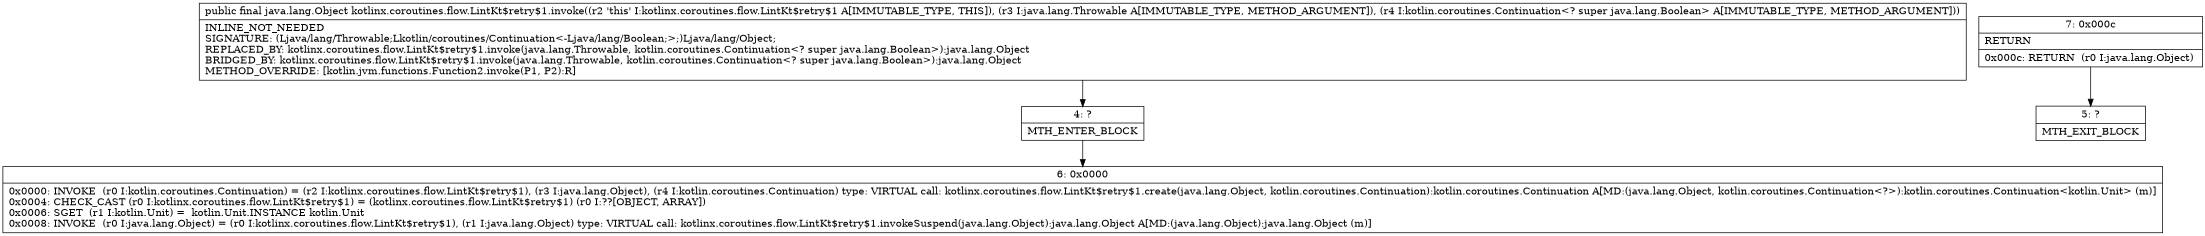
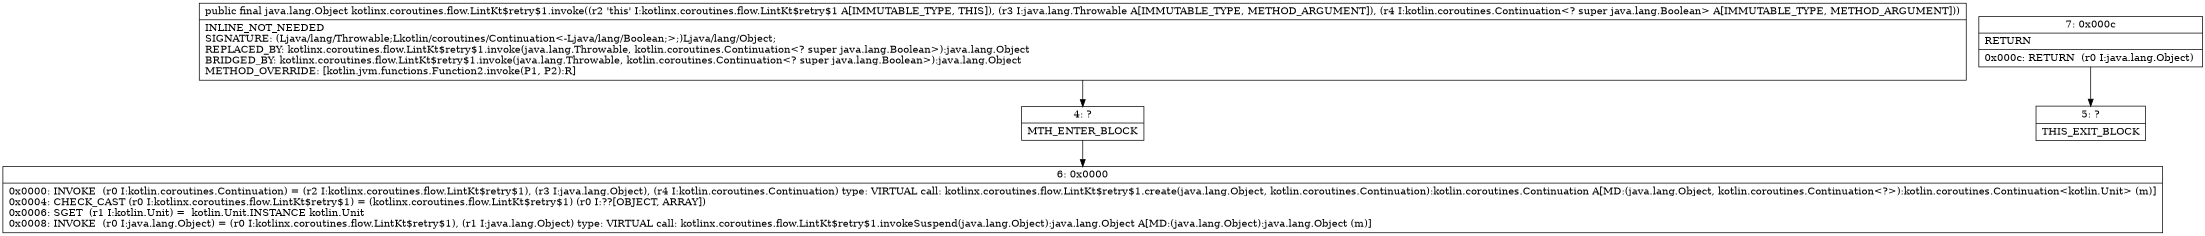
node "5: ?": text "MTH_EXIT_BLOCK" -> "THIS_EXIT_BLOCK"
